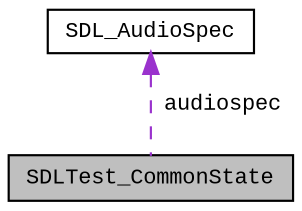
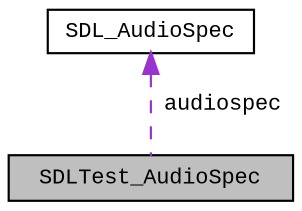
node "SDLTest_CommonState": label "SDLTest_CommonState" -> "SDLTest_AudioSpec"
